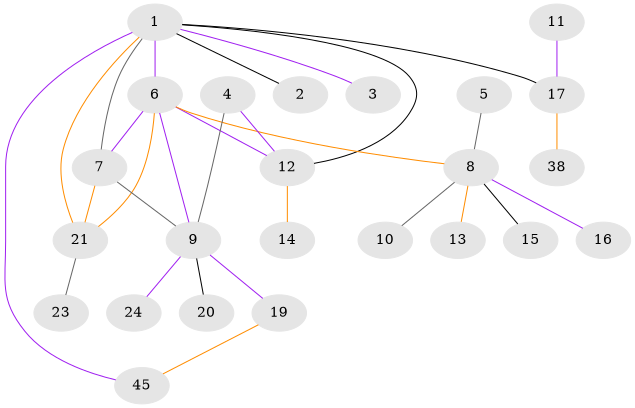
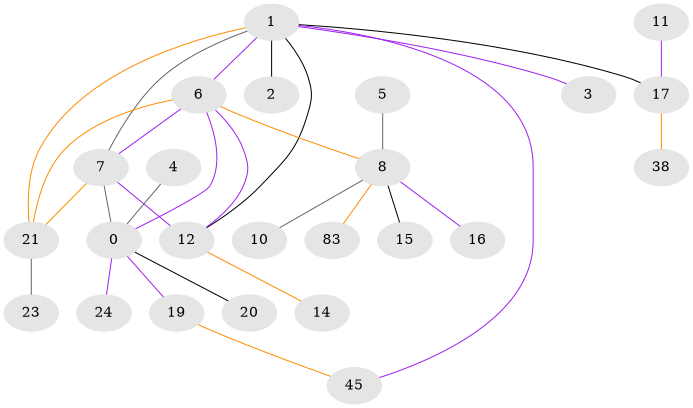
edge "4" -- "12": now "7" -- "12"
node "9": label "9" -> "0"
node "13": label "13" -> "83"
